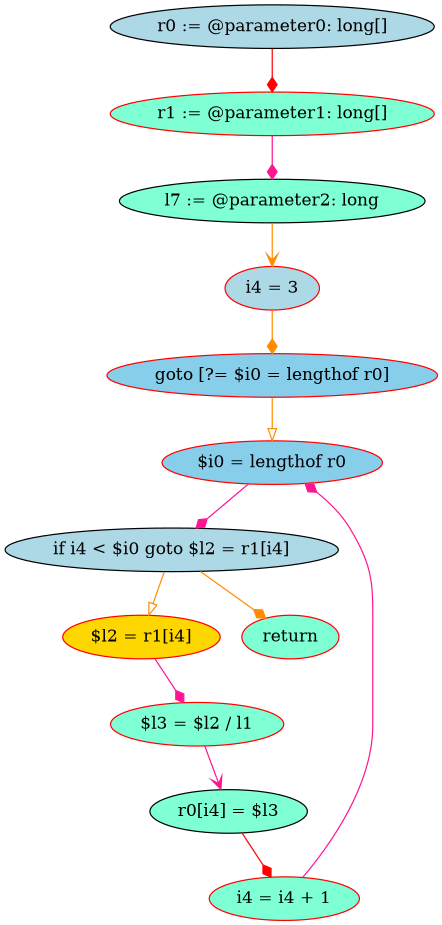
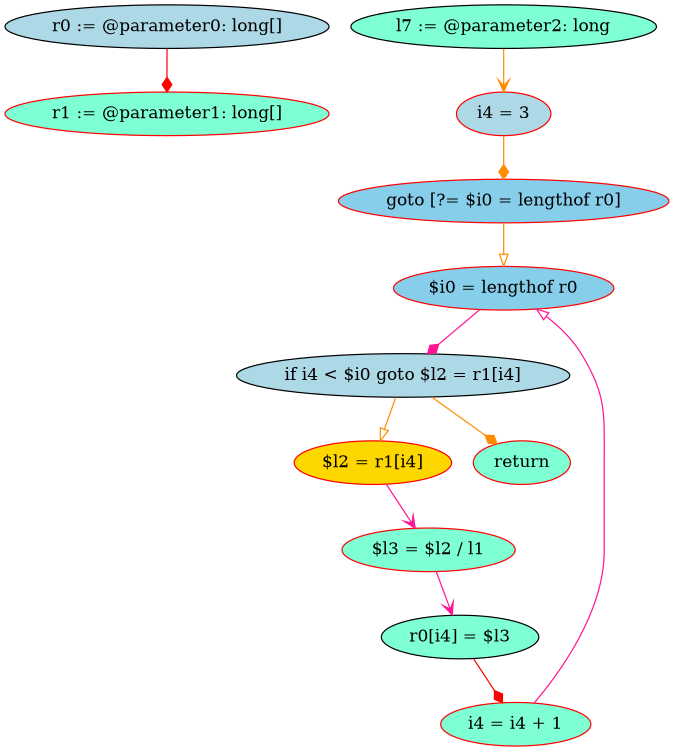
edge "r1 := @parameter1: long[]" -> "l7 := @parameter2: long": removed
edge "$l2 = r1[i4]" -> "$l3 = $l2 / l1": arrowhead diamond -> vee
edge "i4 = i4 + 1" -> "$i0 = lengthof r0": arrowhead diamond -> onormal
